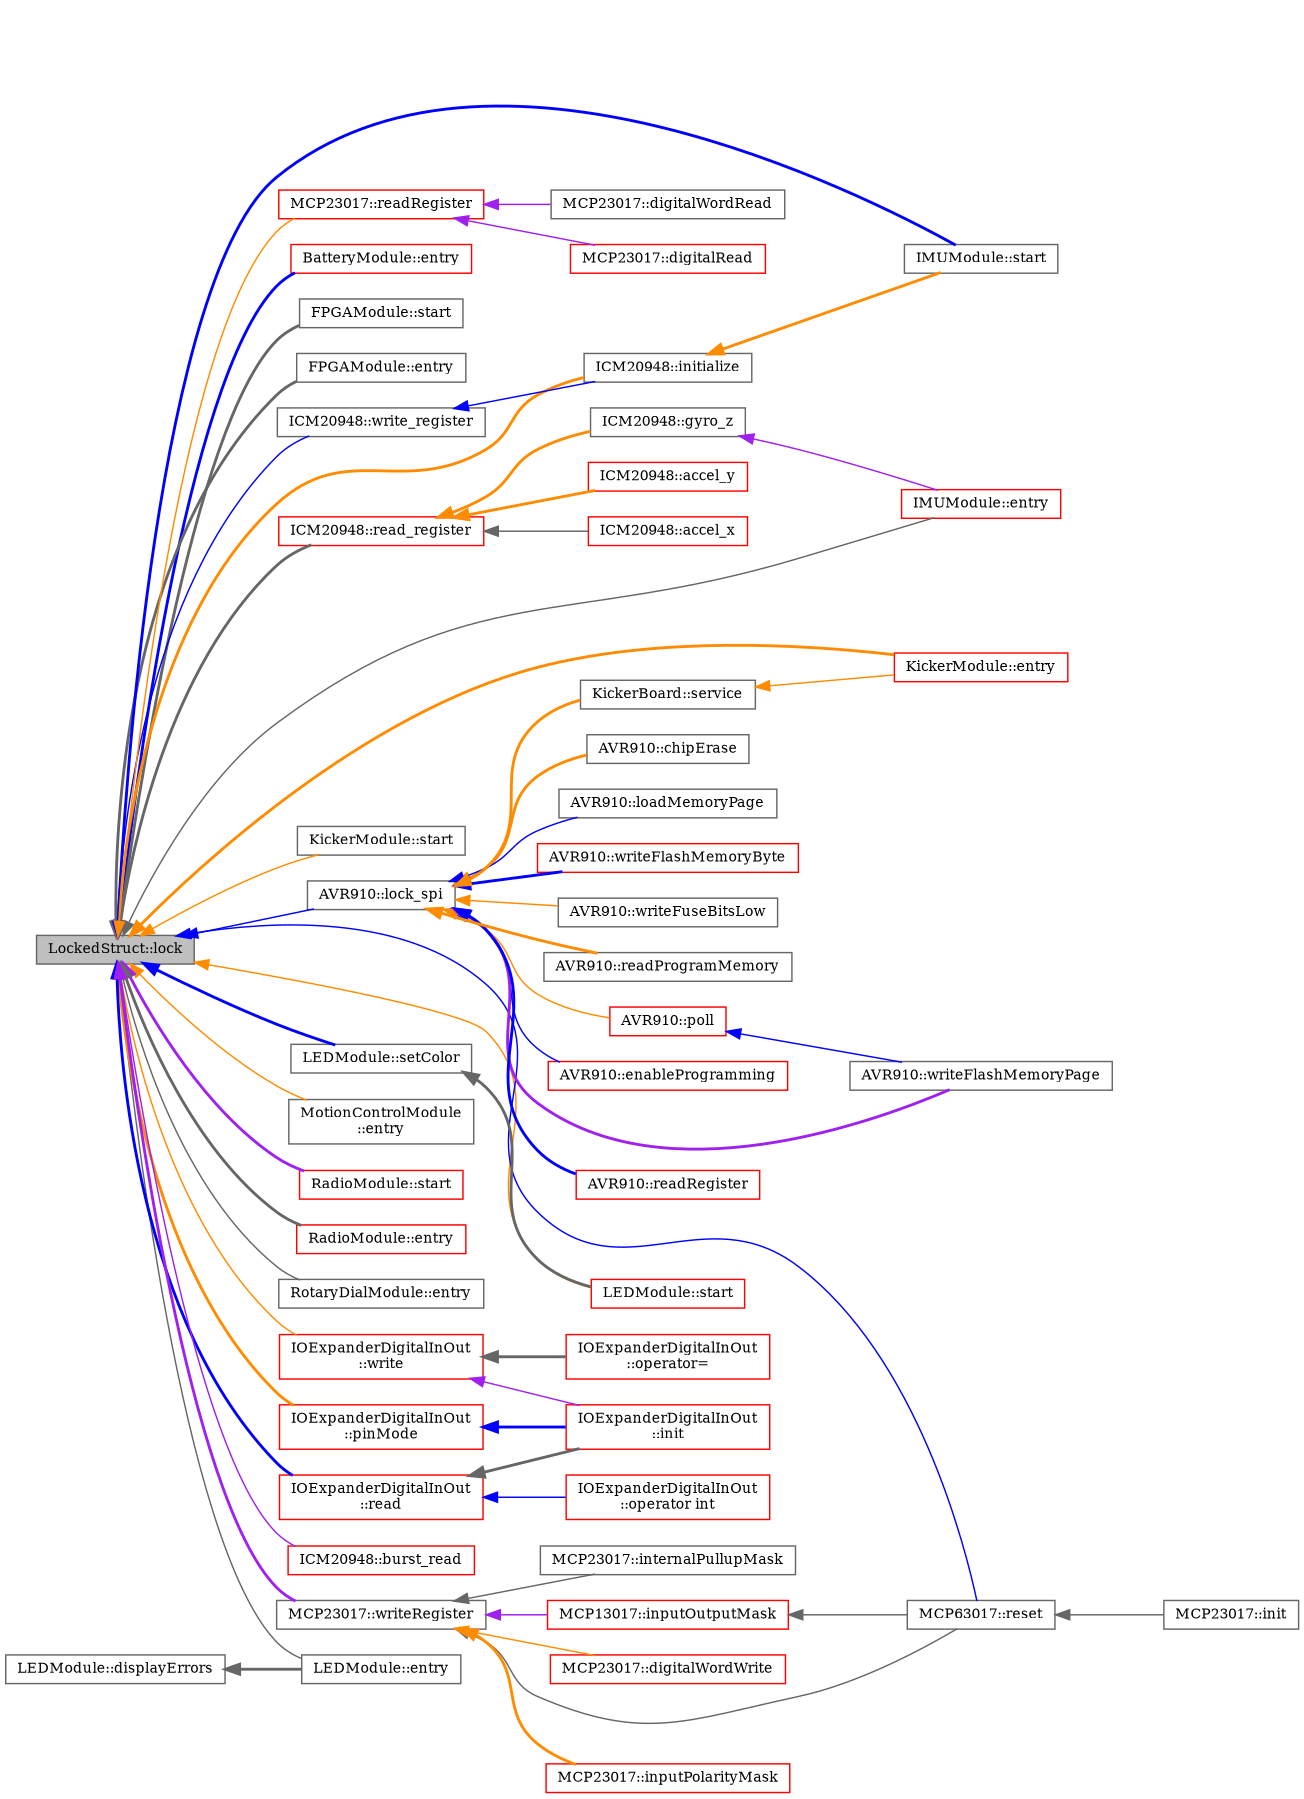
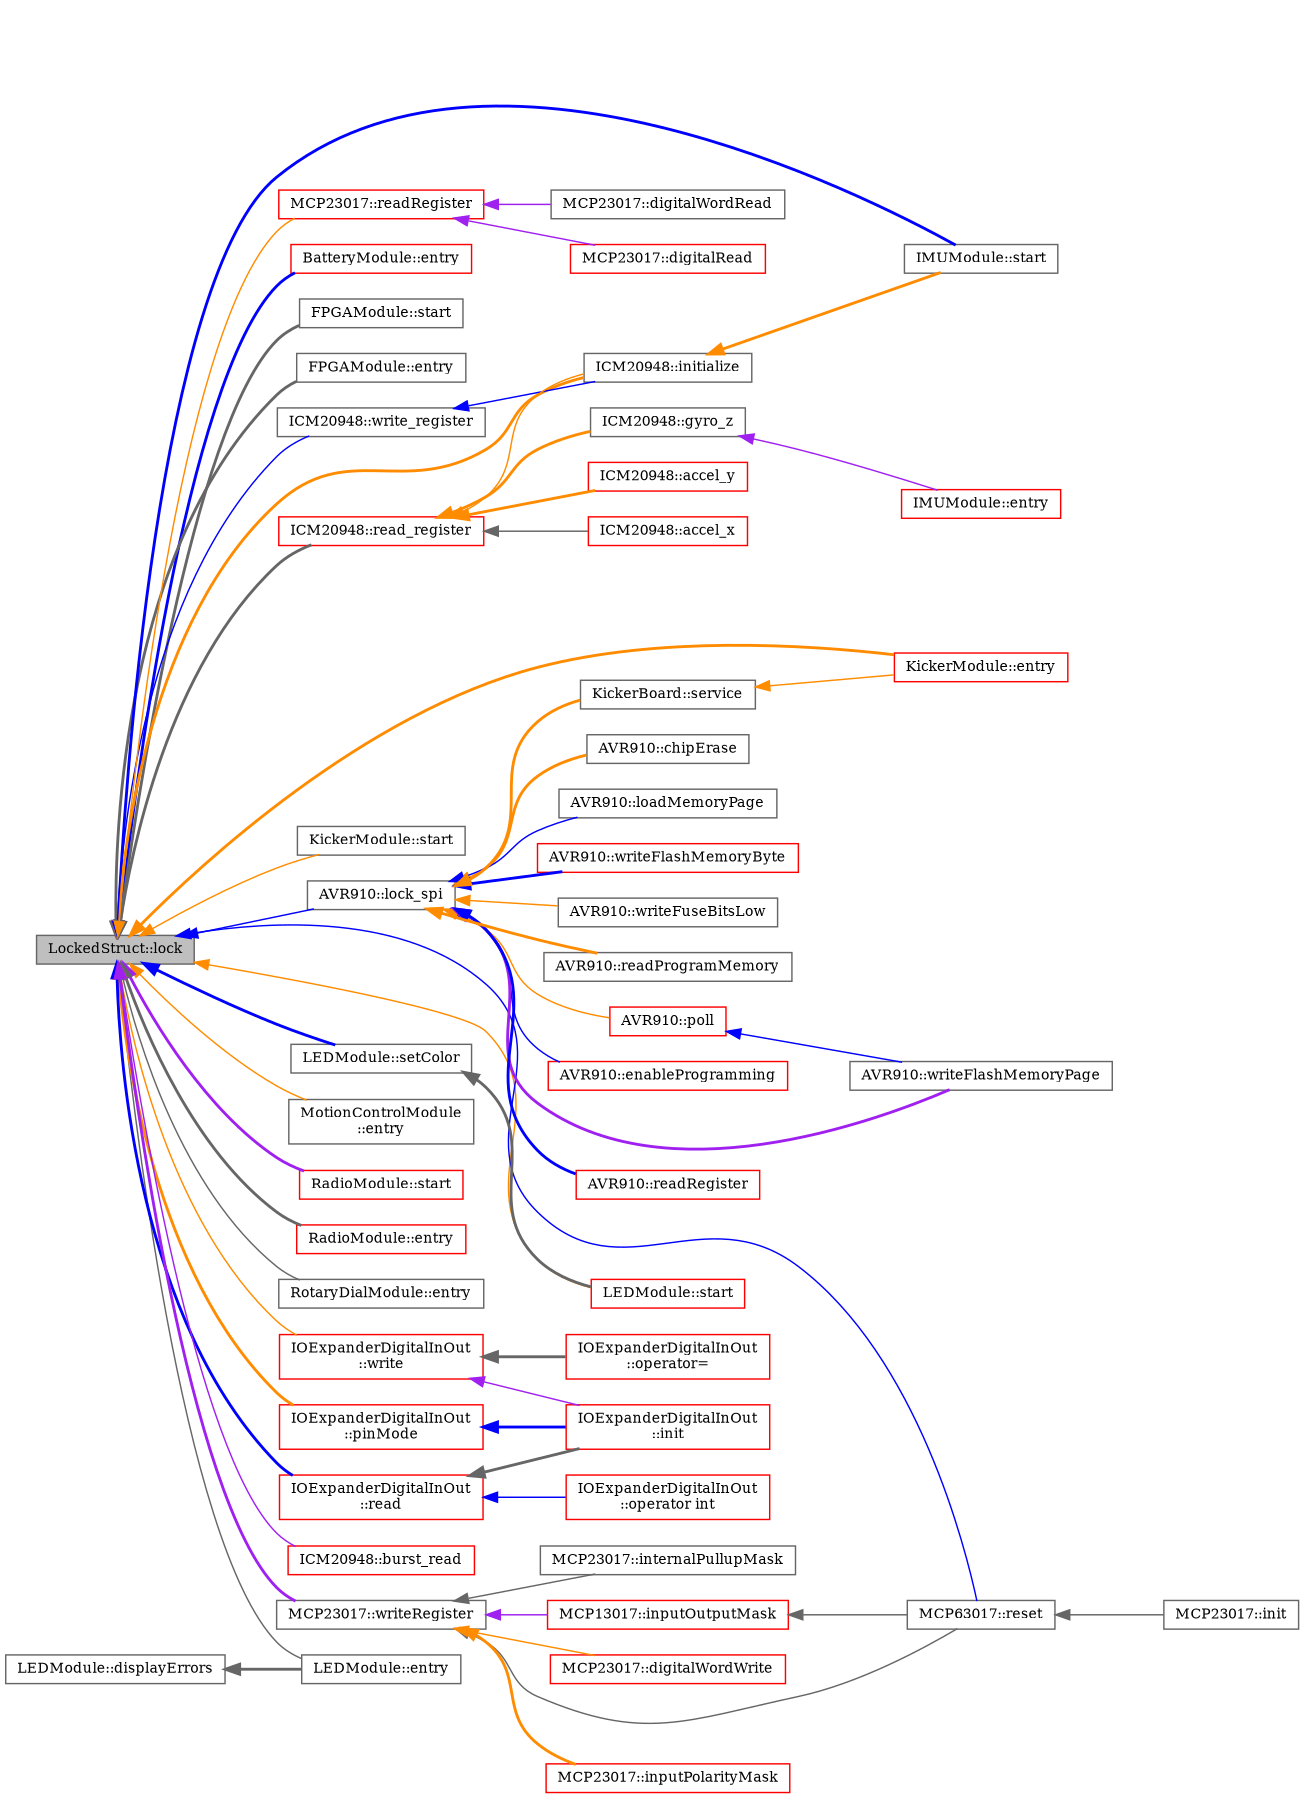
edge "ICM20948::initialize" -> "ICM20948::read_register": added
edge "IMUModule::entry" -> "LockedStruct::lock": removed
